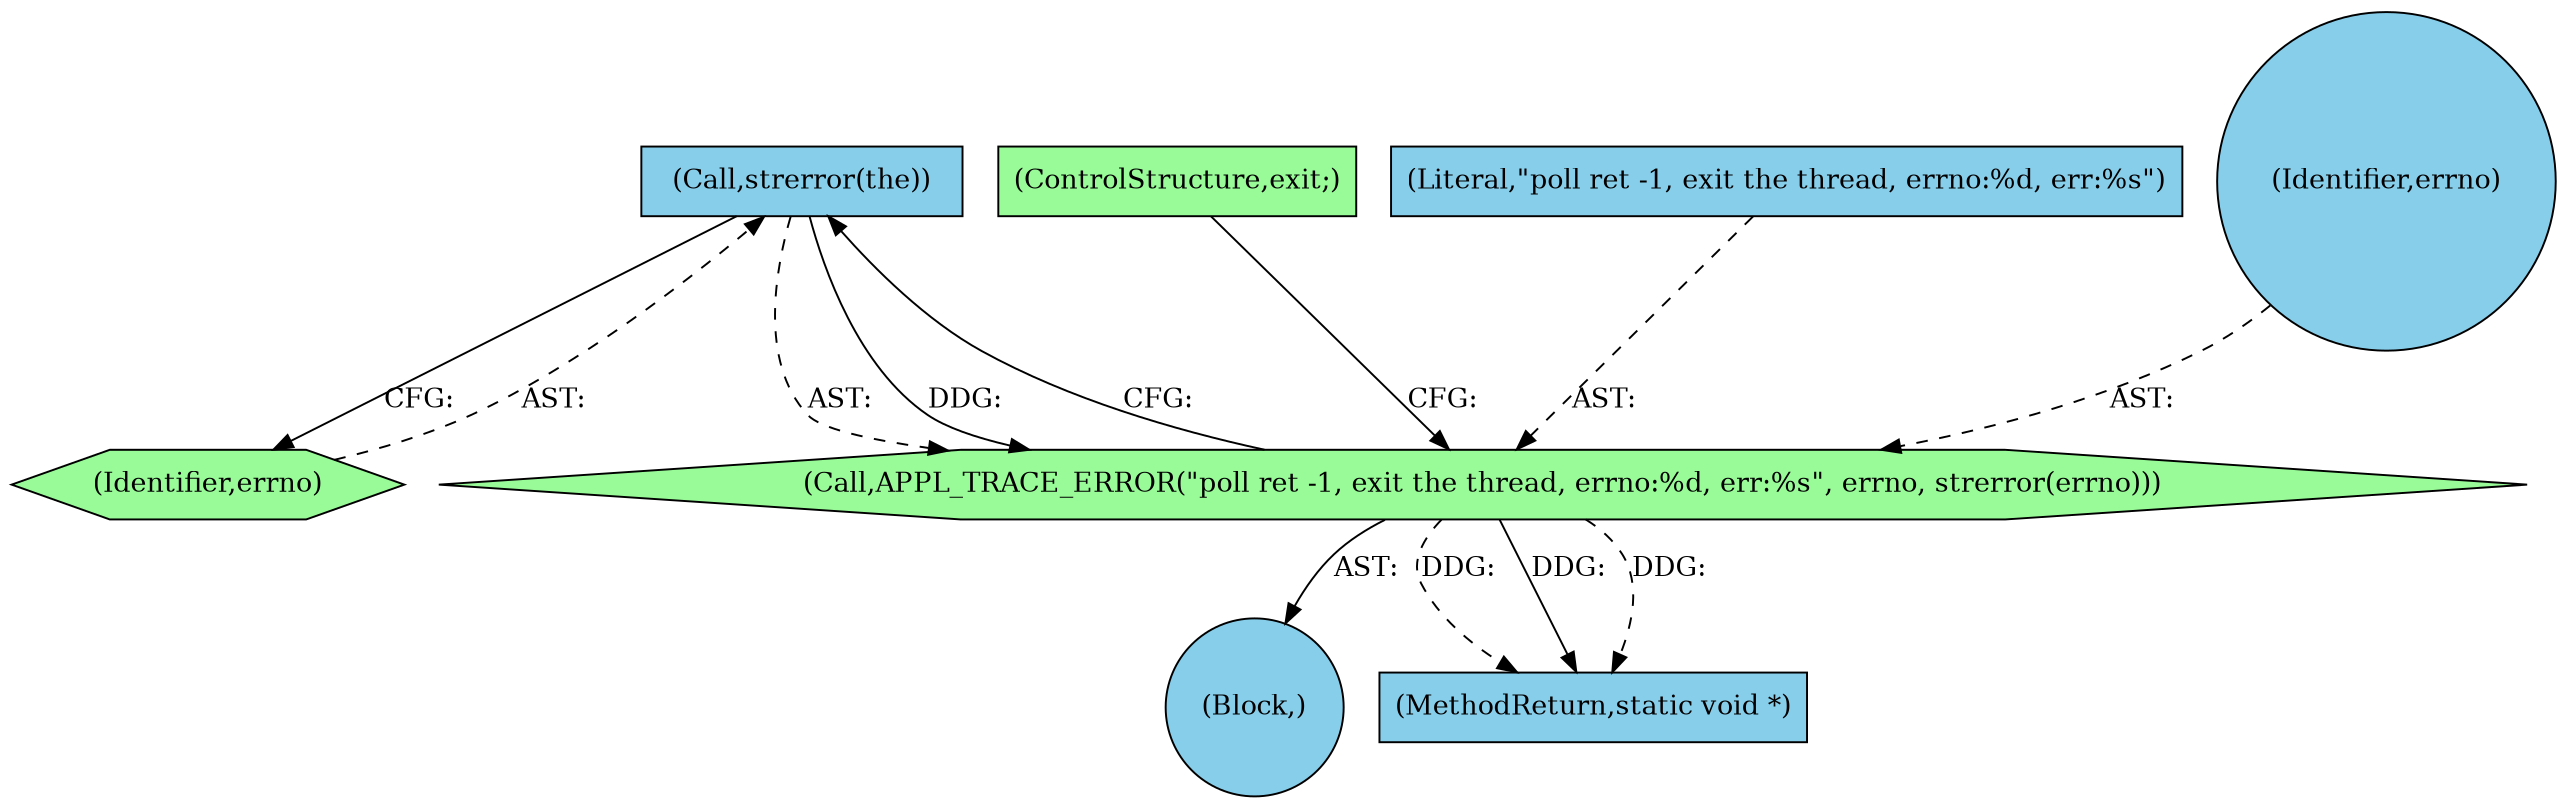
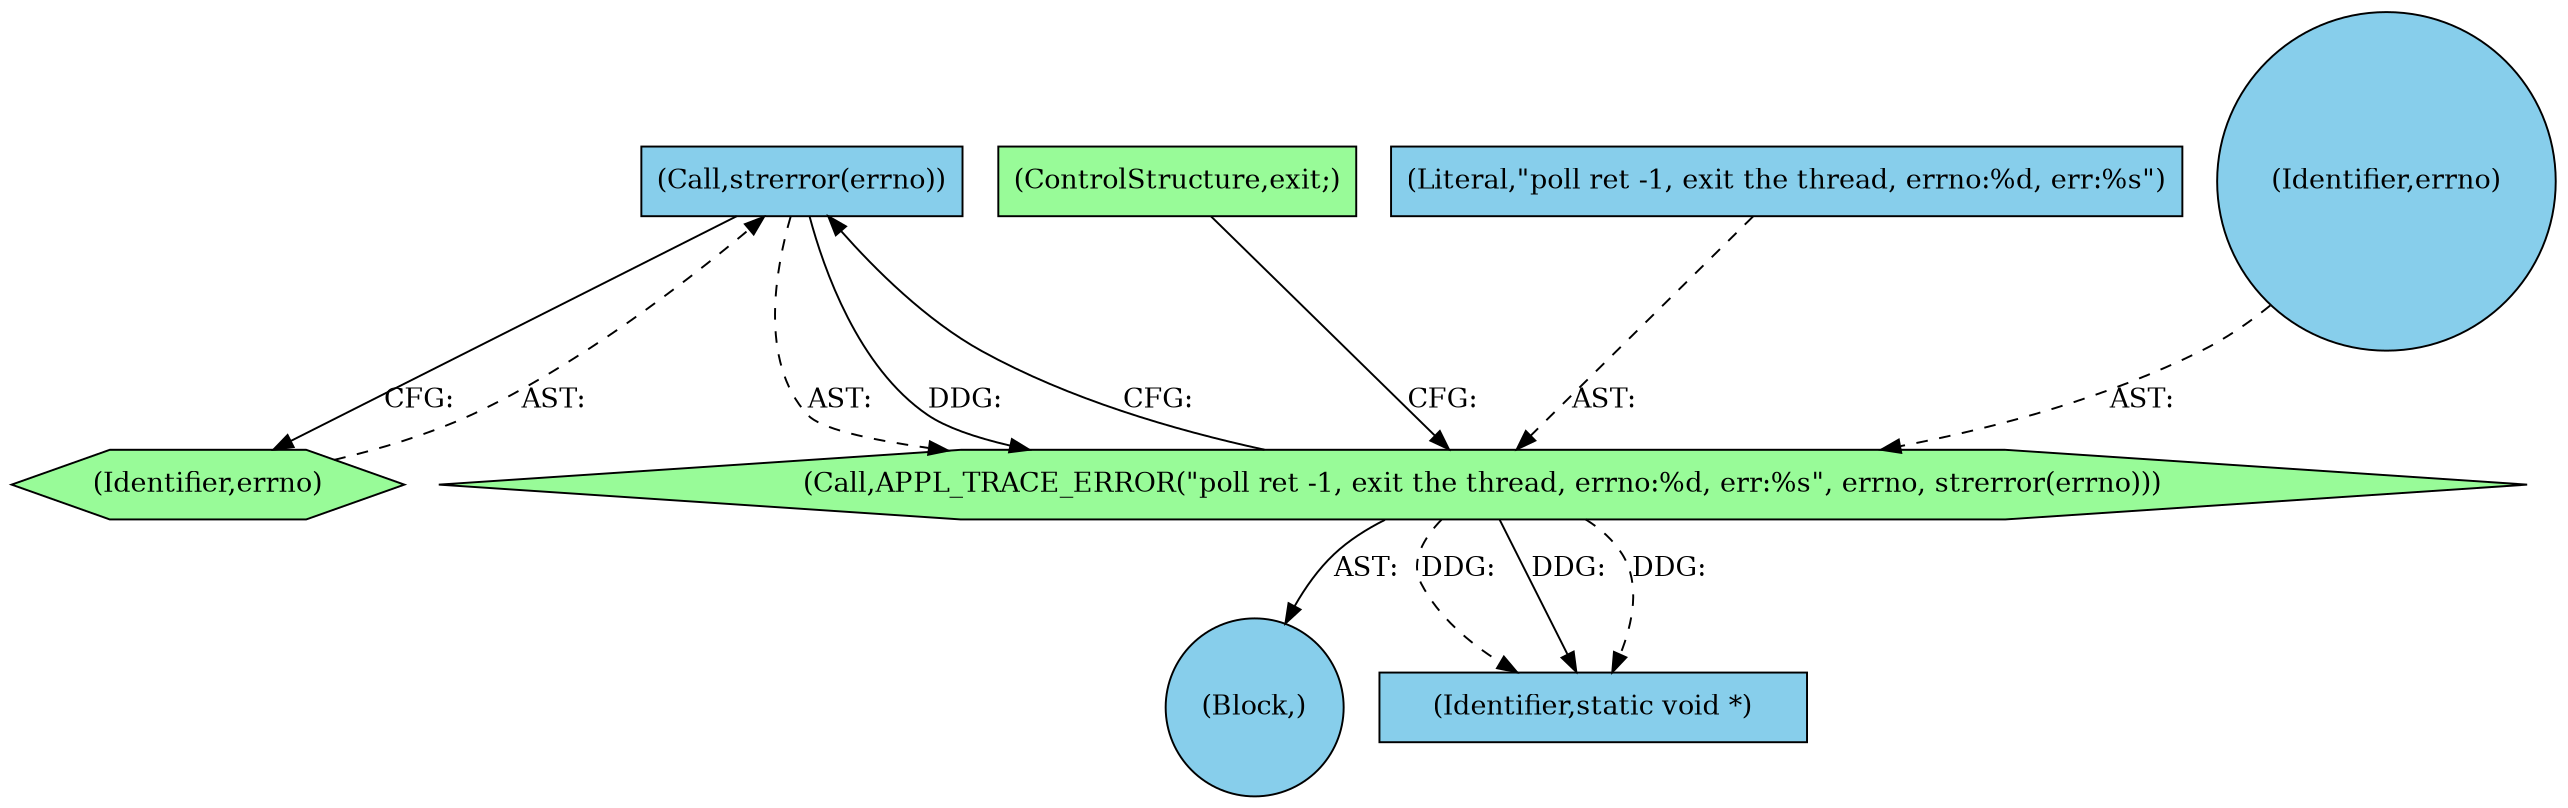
node "(Call,strerror(the))": label "(Call,strerror(the))" -> "(Call,strerror(errno))"
node "(MethodReturn,static void *)": label "(MethodReturn,static void *)" -> "(Identifier,static void *)"
